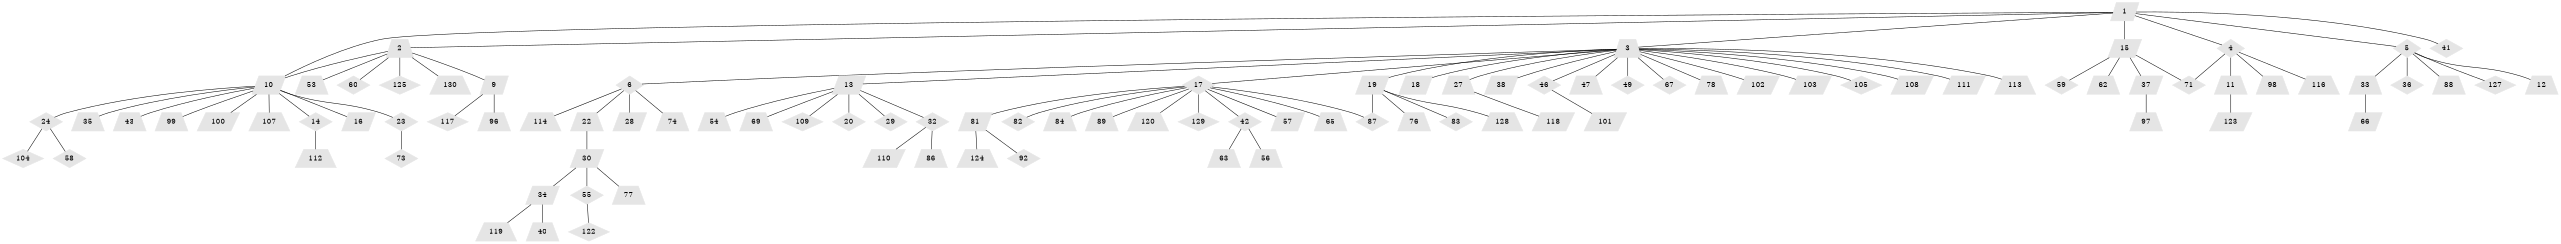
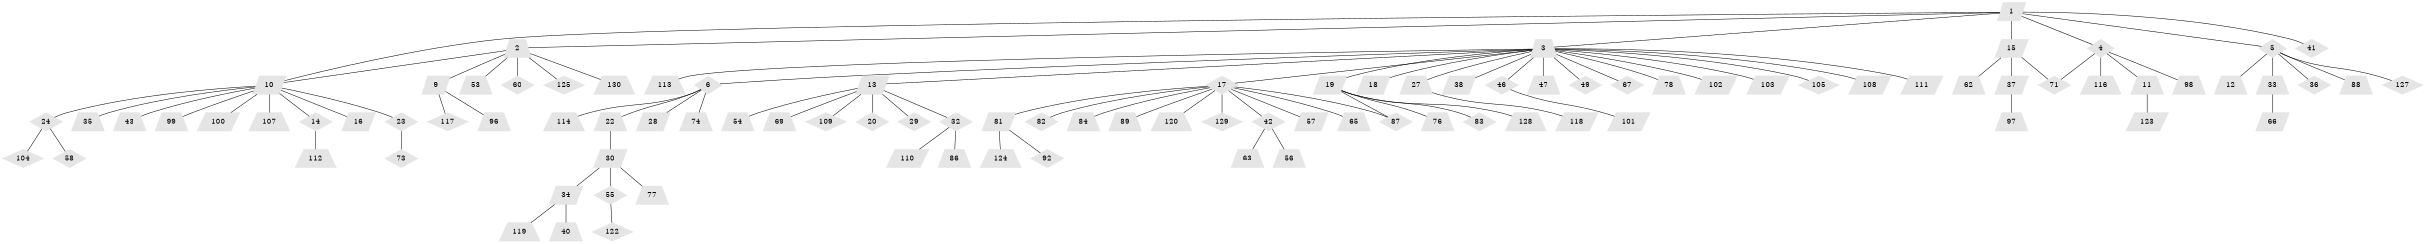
node "59": removed
